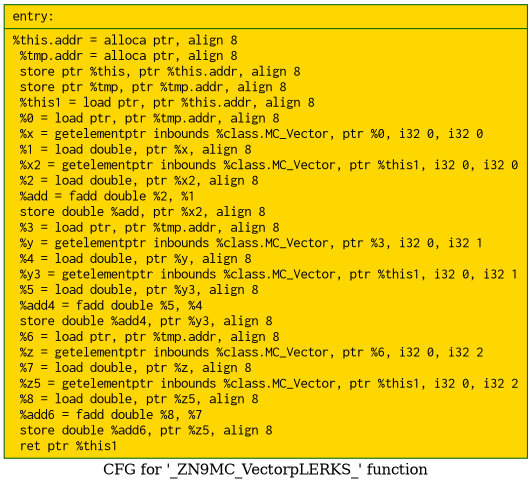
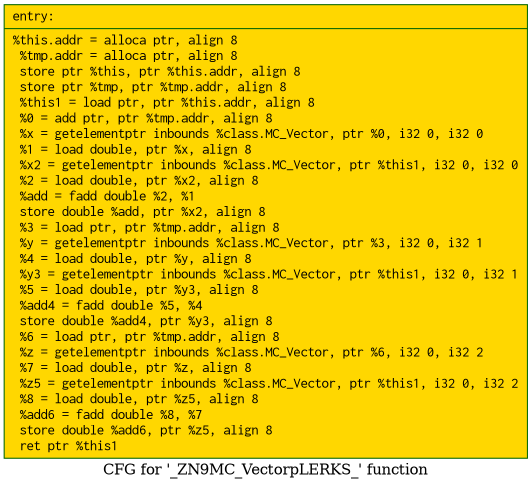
node "entry:": text "%0 = load ptr, ptr %tmp.addr, align 8" -> "%0 = add ptr, ptr %tmp.addr, align 8"
